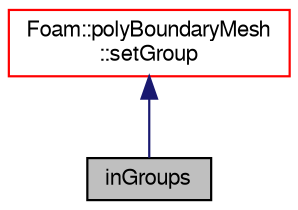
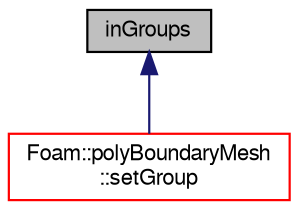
edge "inGroups" -> "Foam::polyBoundaryMesh ::setGroup": reversed
